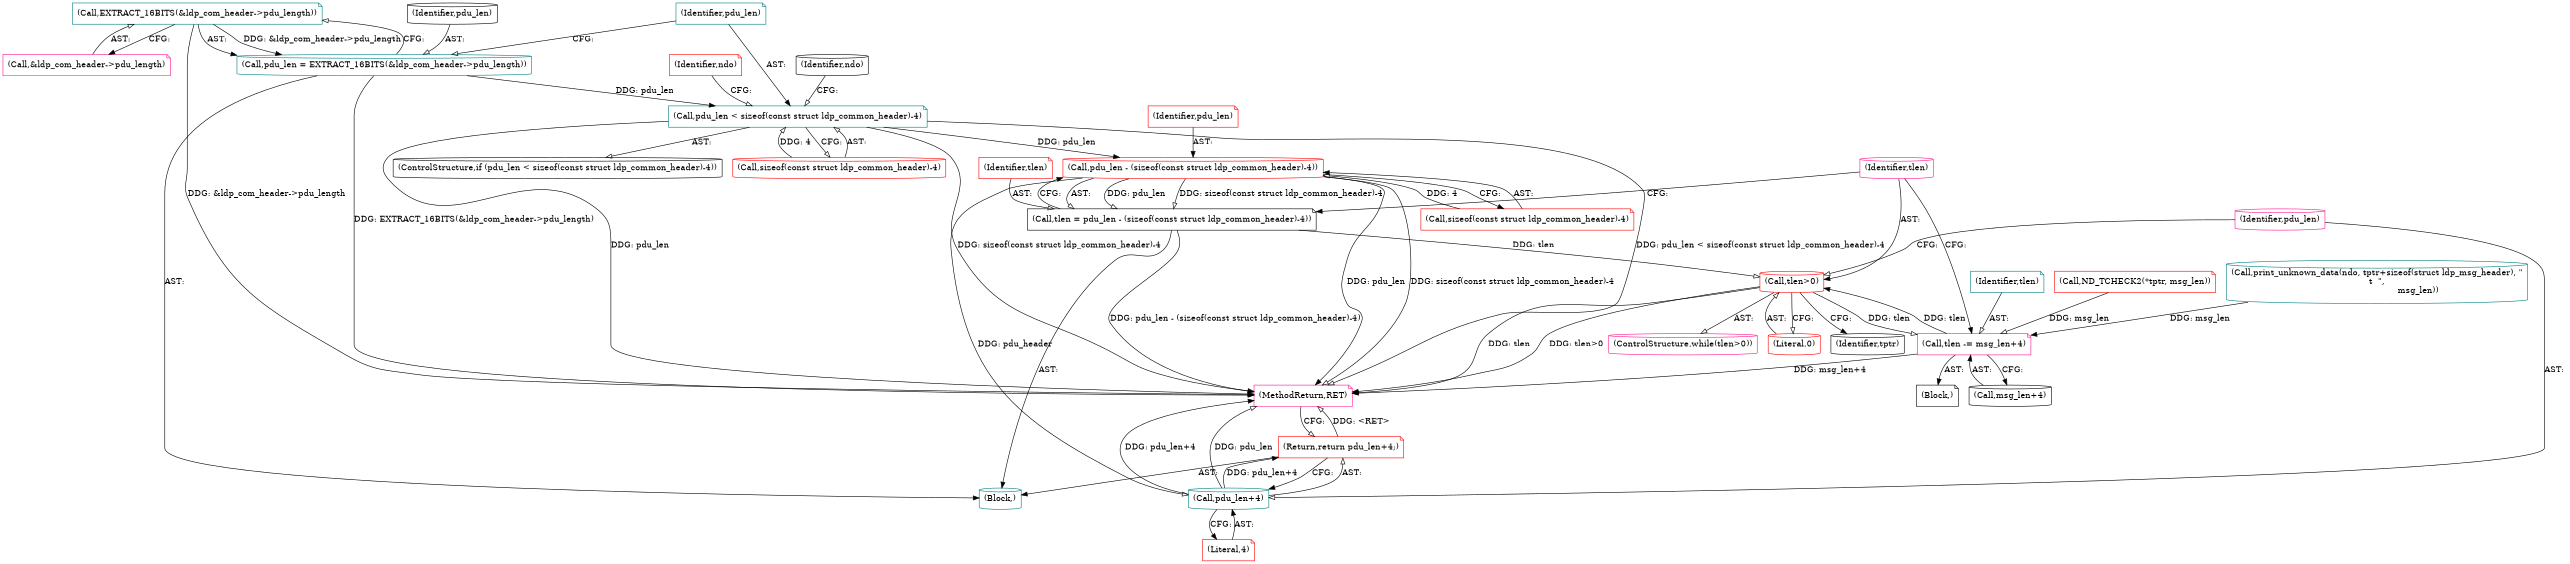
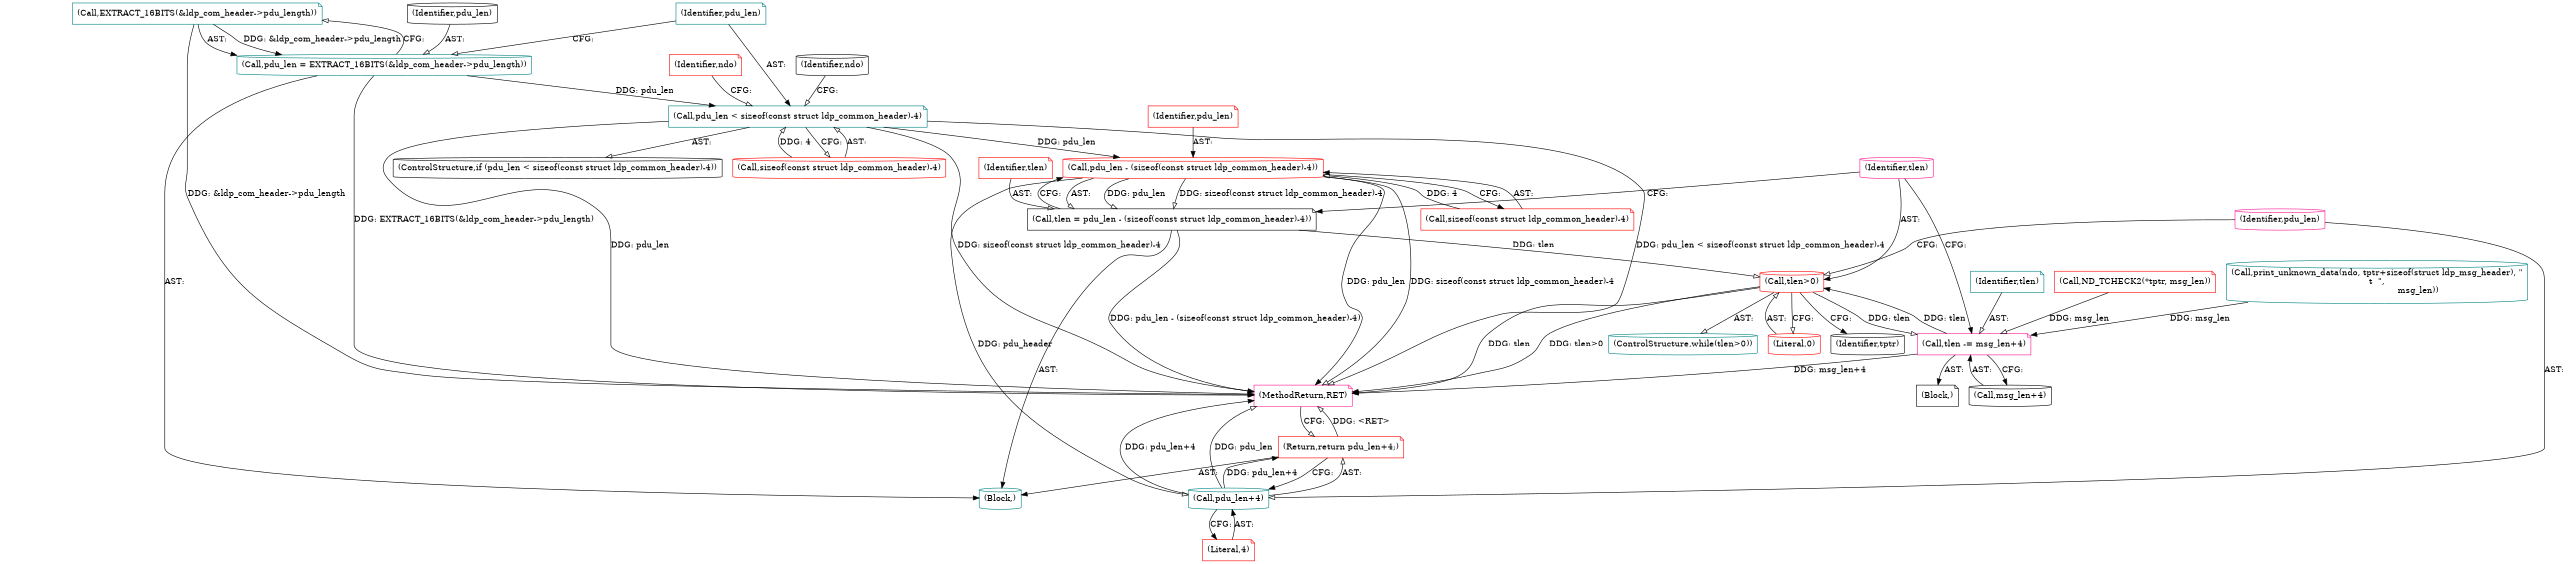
node "(Call,&ldp_com_header->pdu_length)": removed
node "(ControlStructure,while(tlen>0))": color deeppink -> teal
